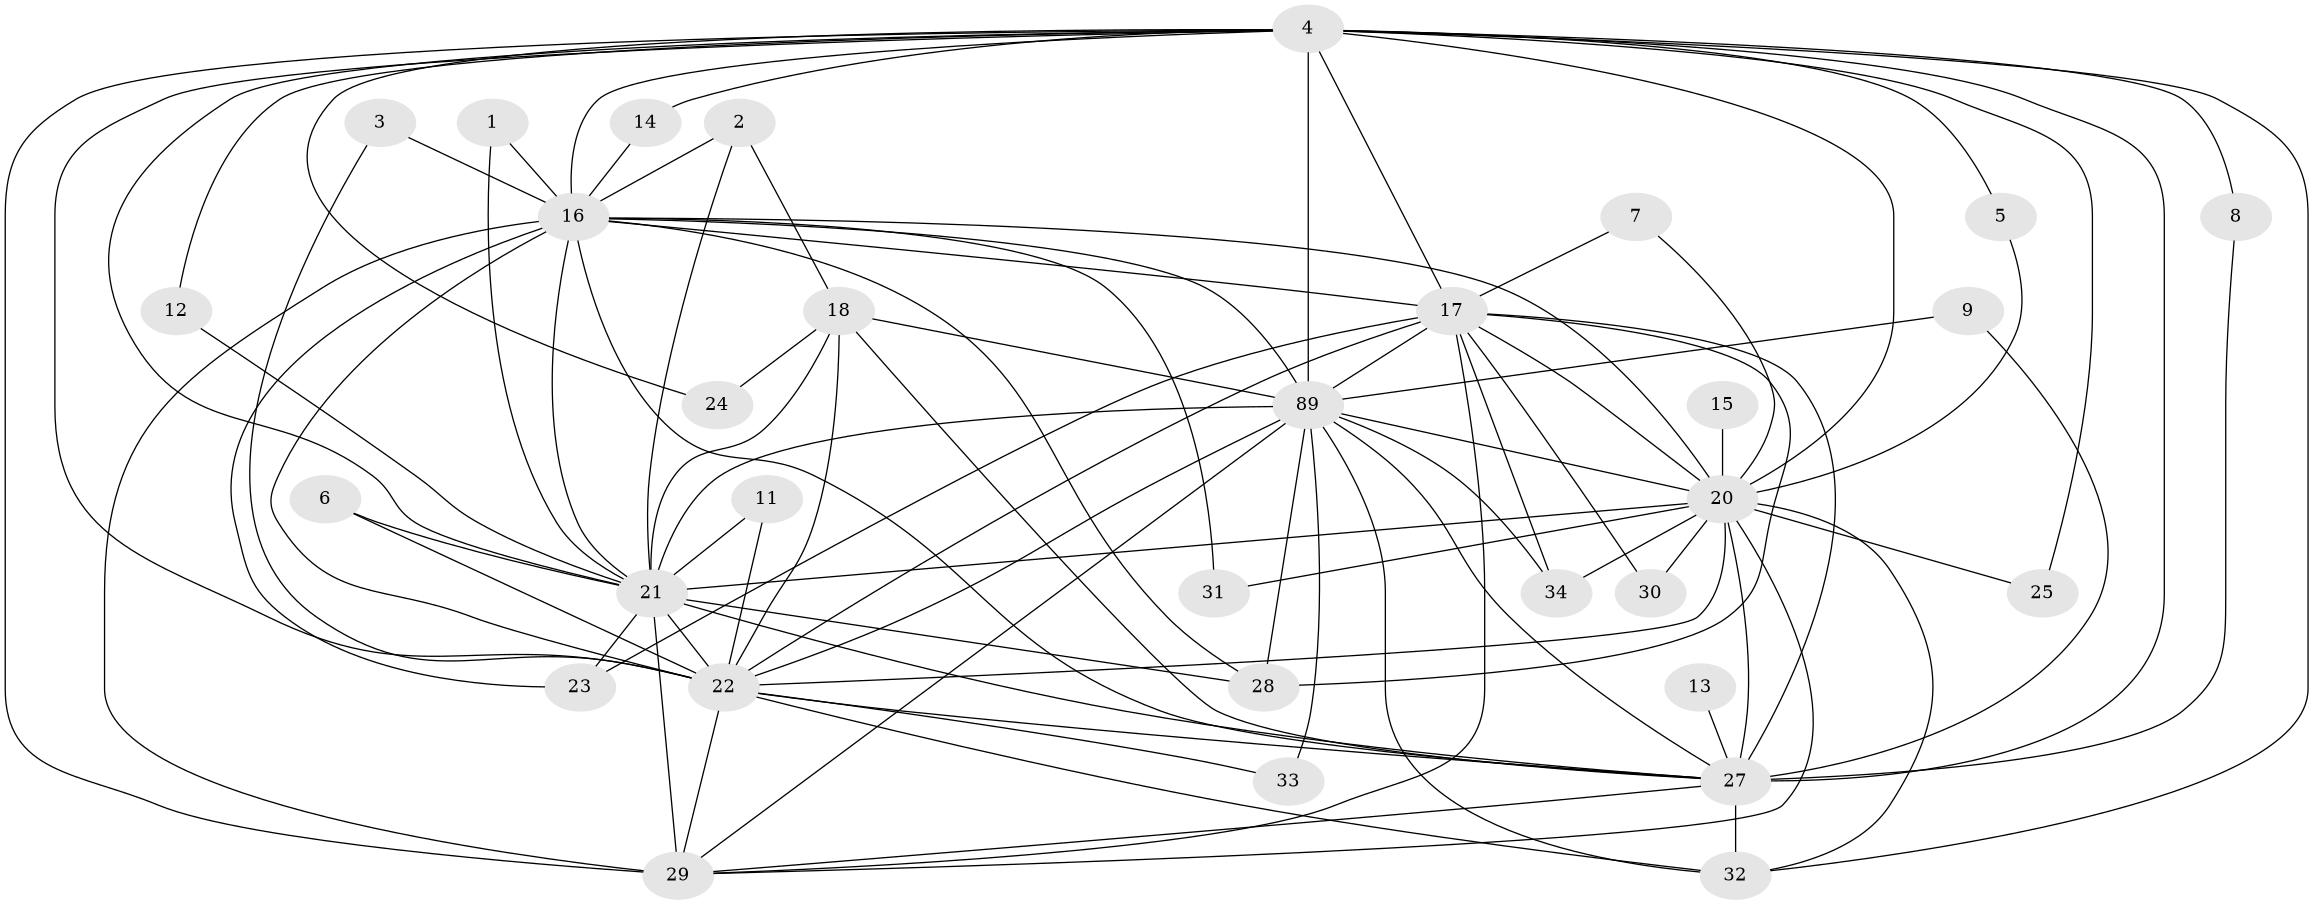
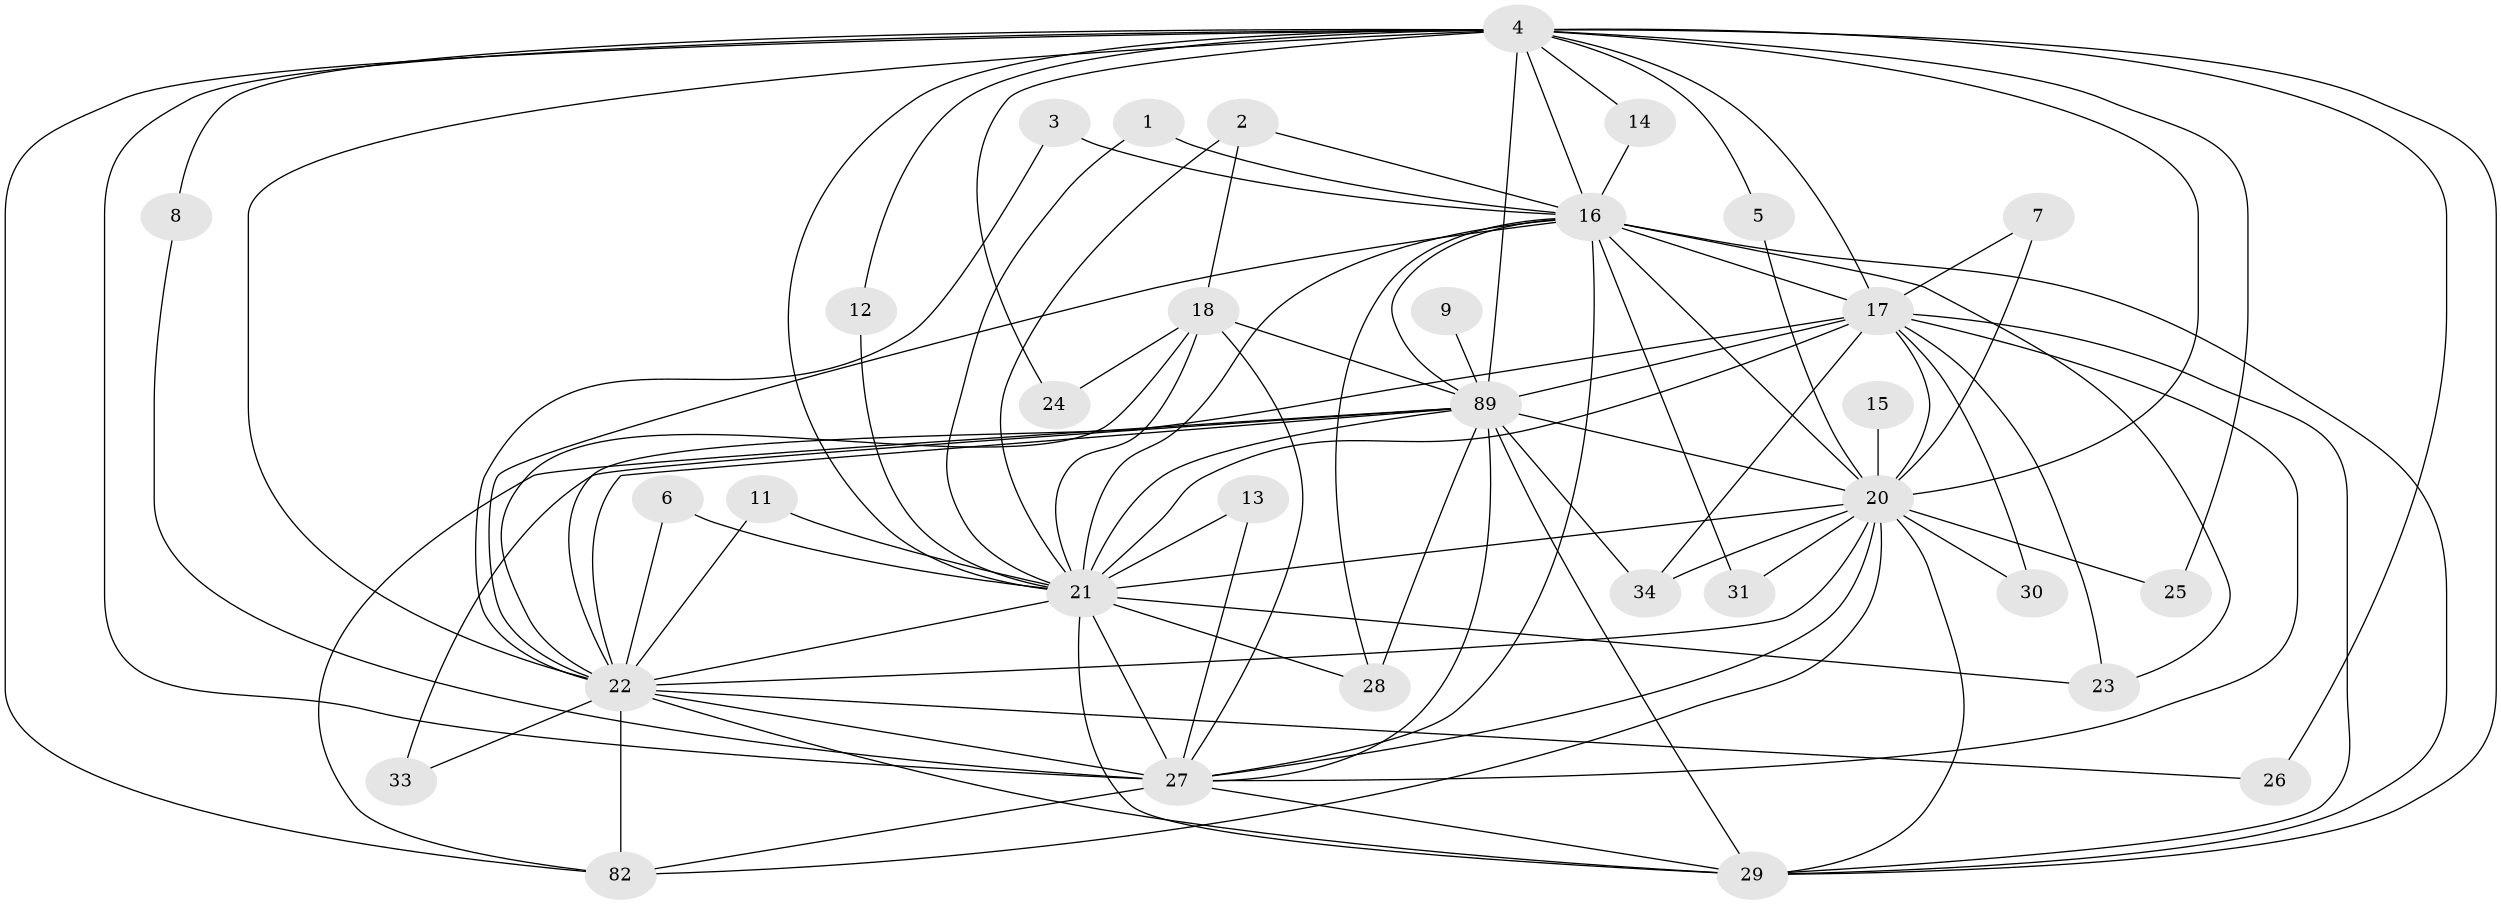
edge "13" -- "21": added
edge "17" -- "28": now "17" -- "21"
edge "9" -- "27": removed
node "26": added
node "32": label "32" -> "82"
